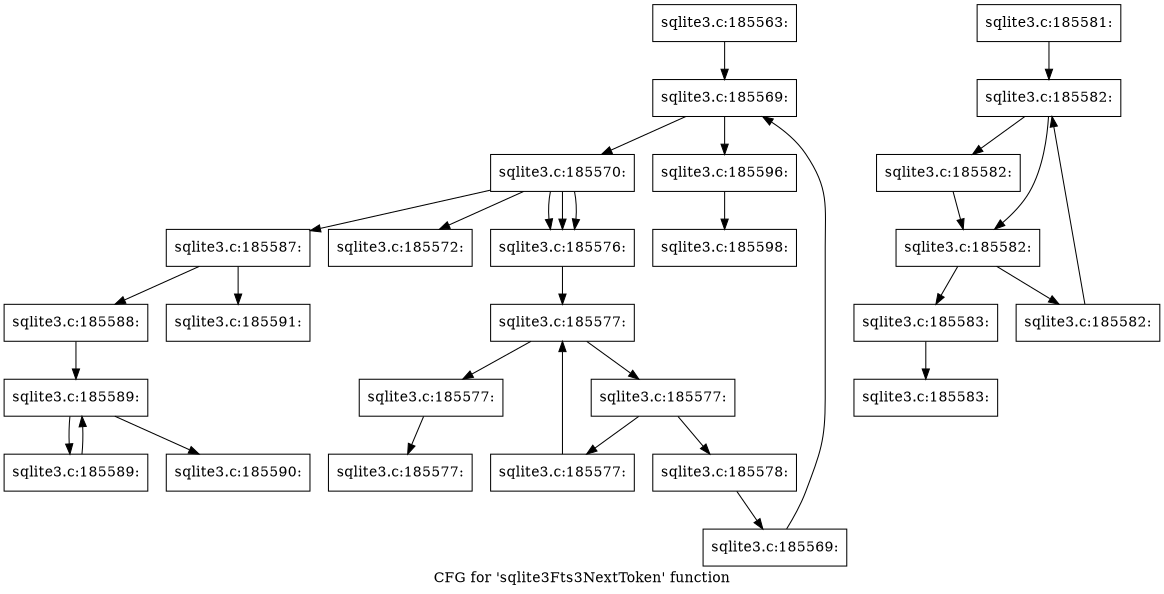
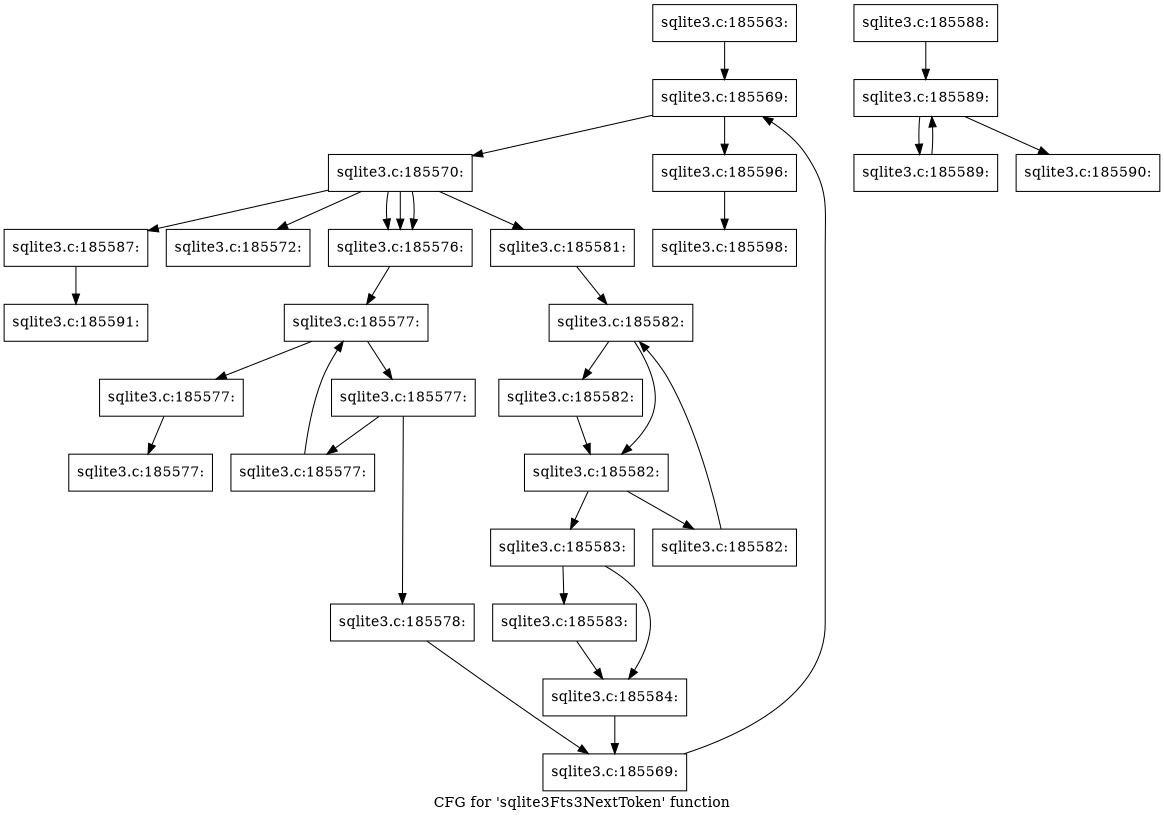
edge "sqlite3.c:185570:" -> "sqlite3.c:185581:": added
edge "sqlite3.c:185587:" -> "sqlite3.c:185588:": removed
node "sqlite3.c:185584:": added
